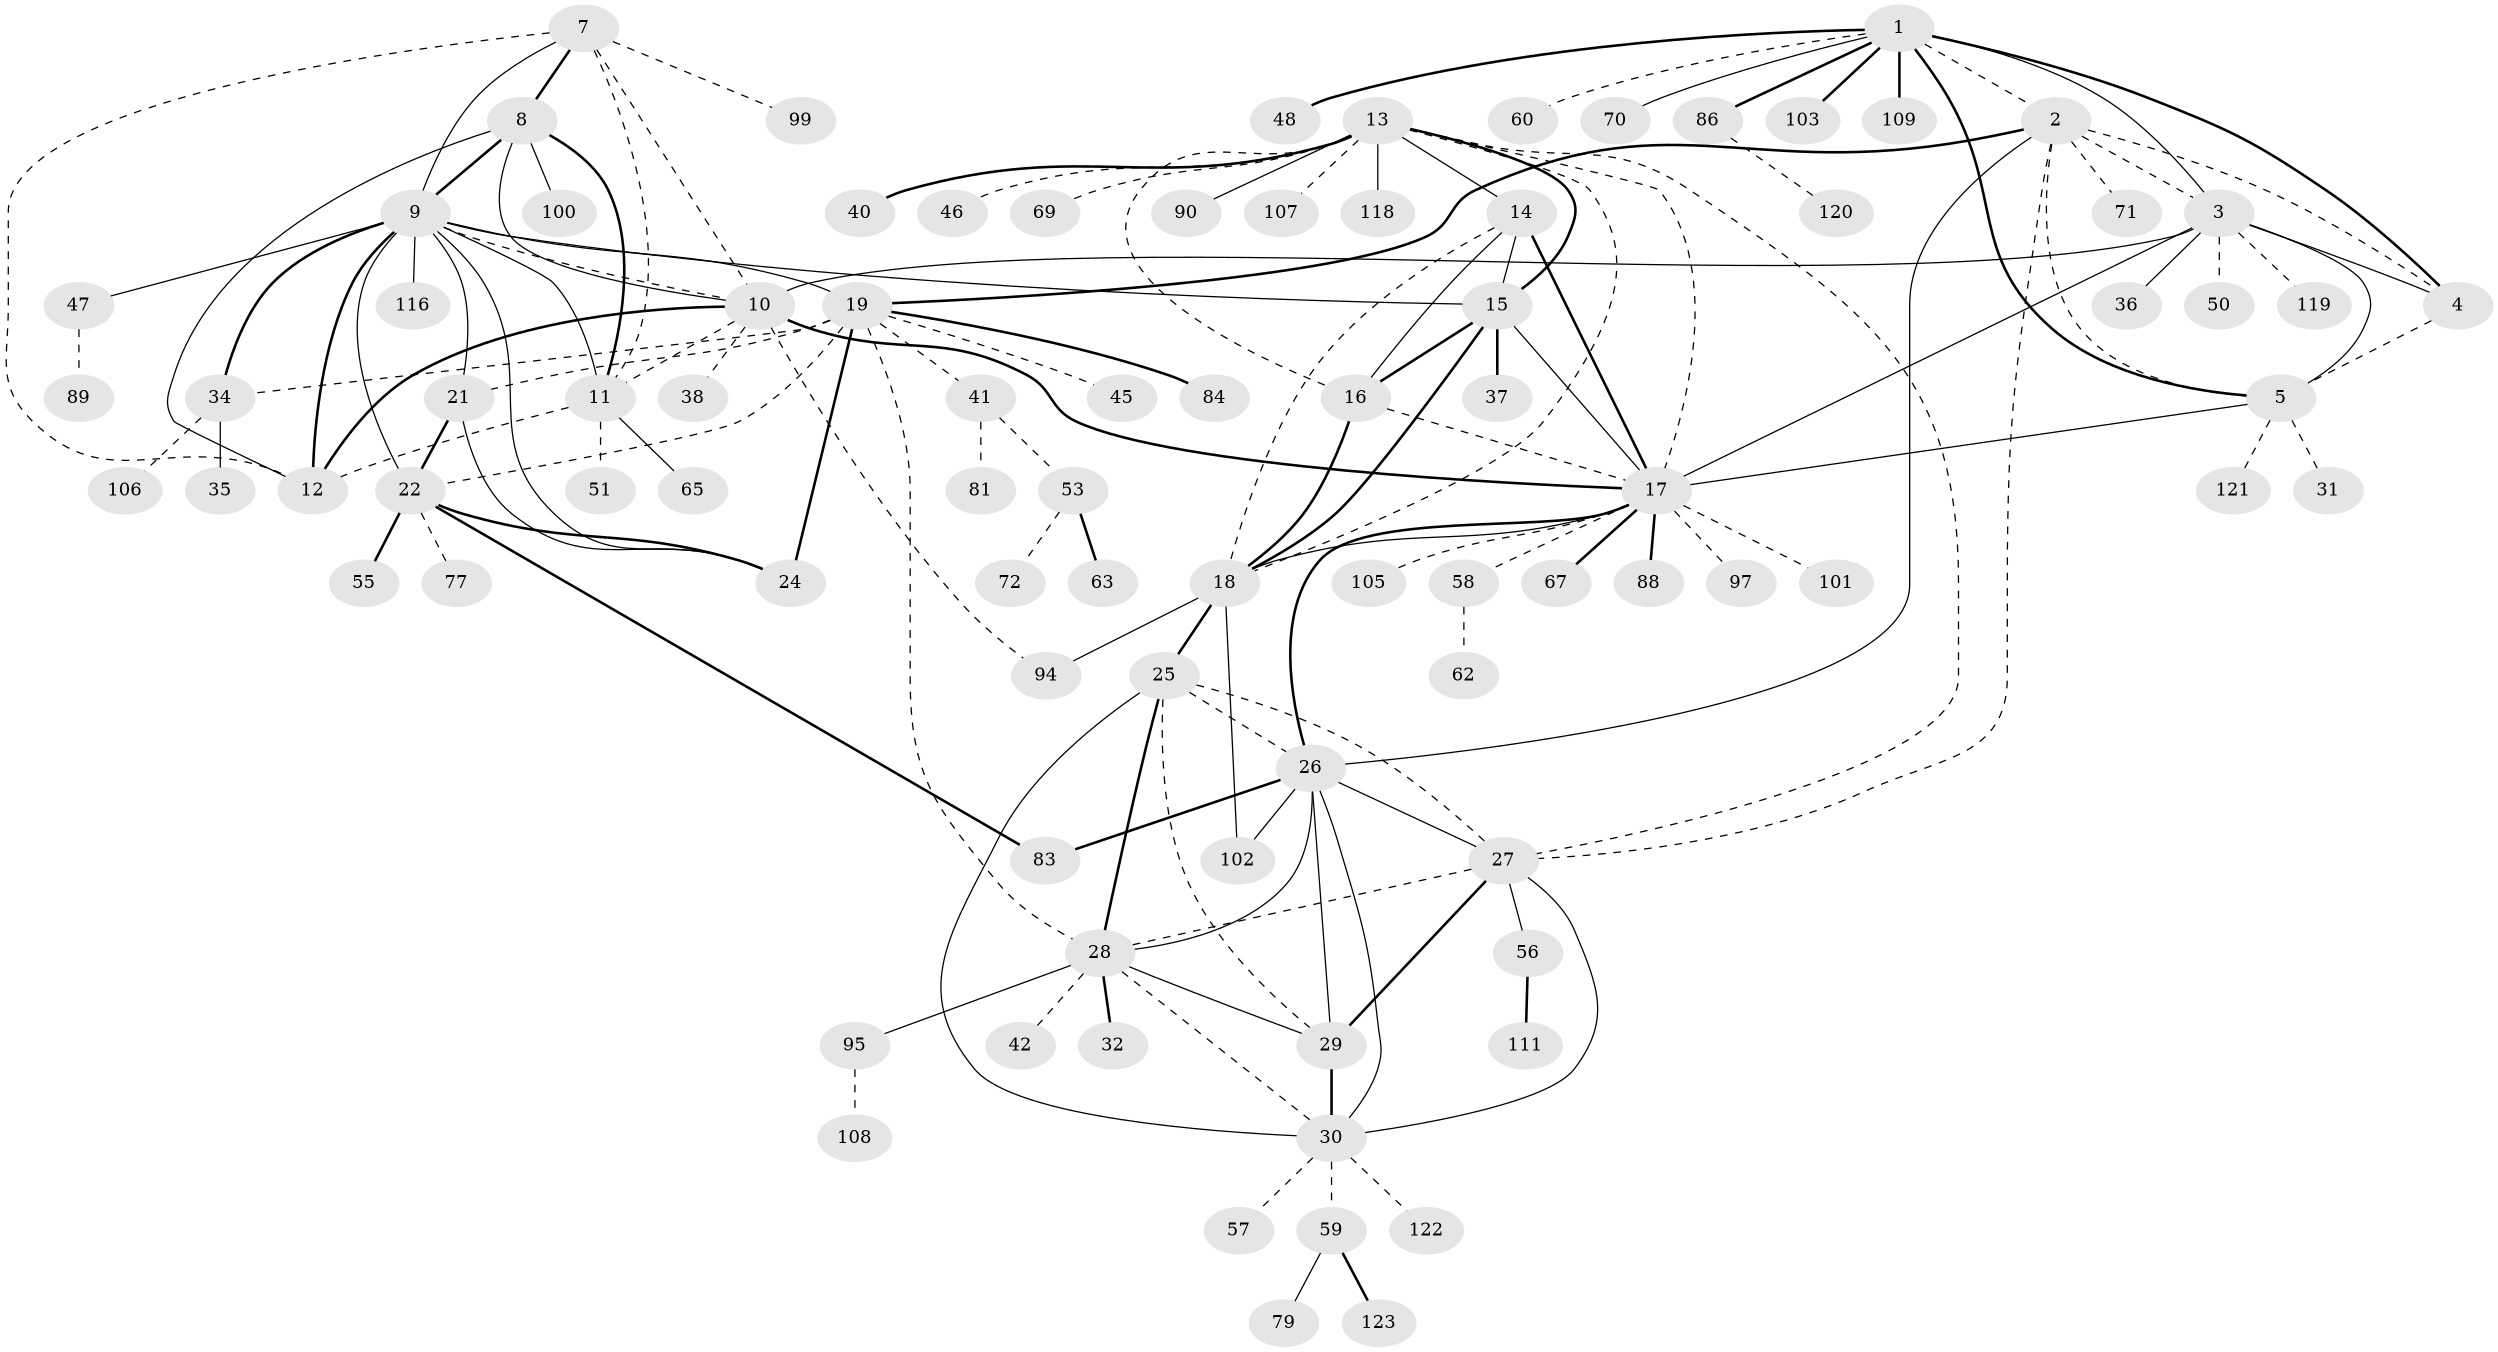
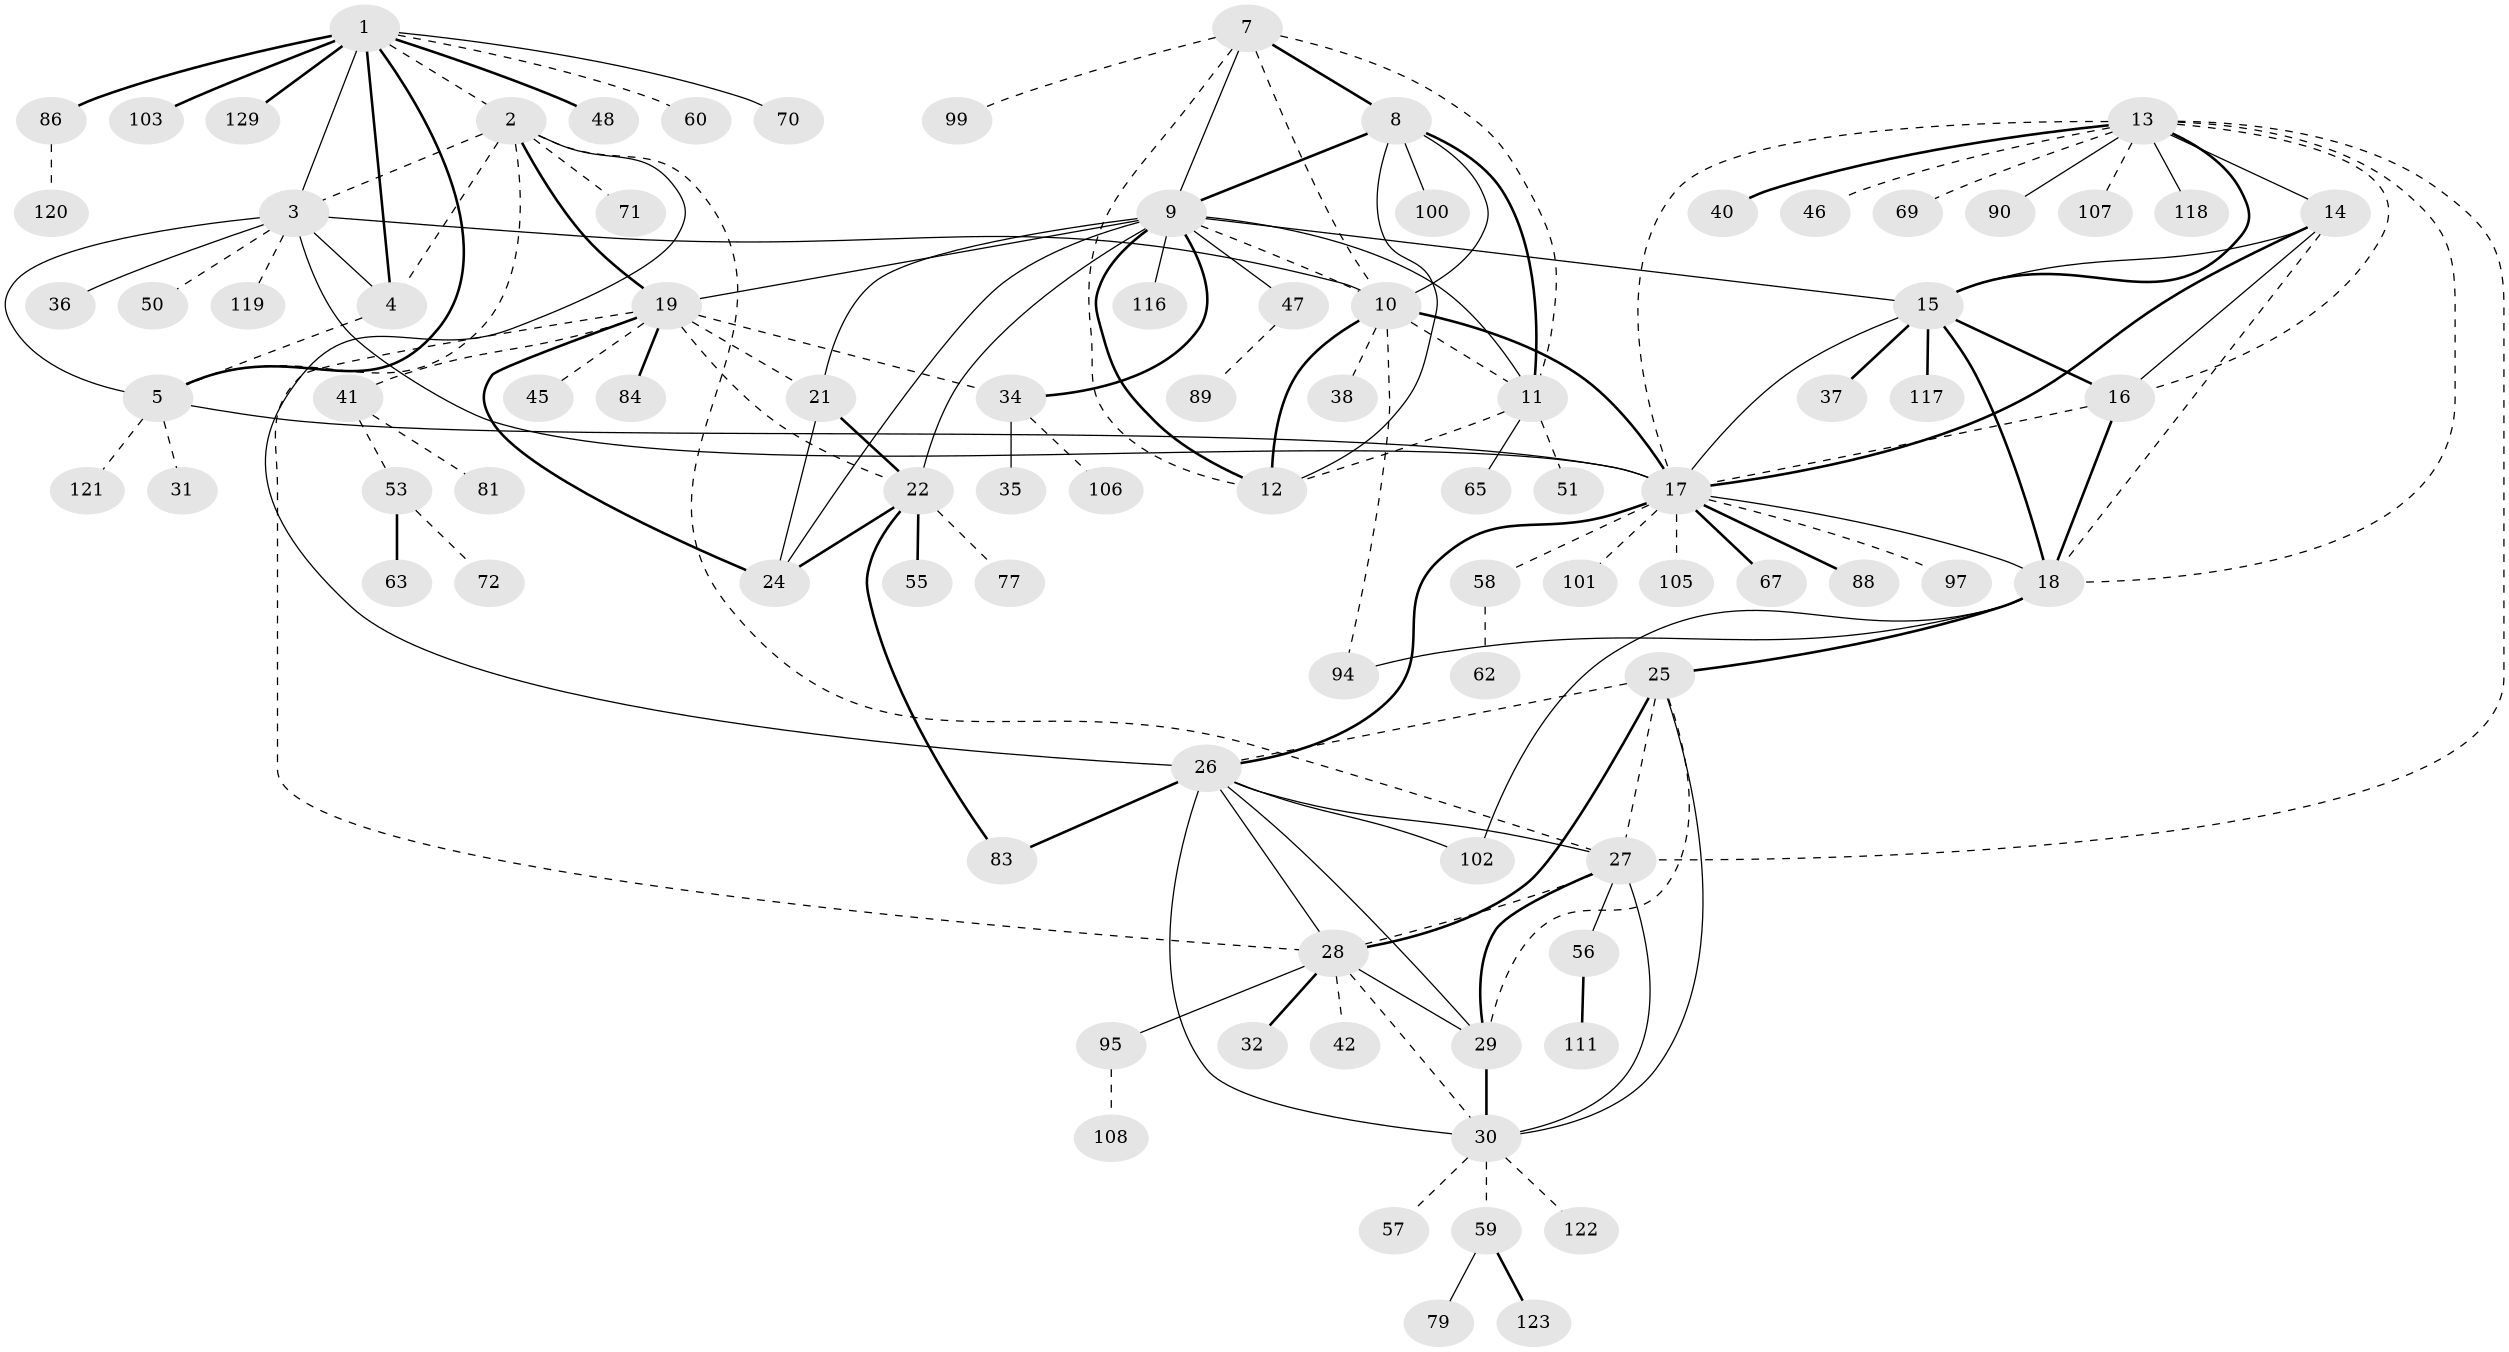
node "109": label "109" -> "129"
node "117": added
